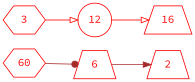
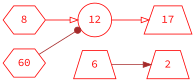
node "3": label "3" -> "8"
node "16": label "16" -> "17"
edge "60" -> "6": now "60" -> "12"
